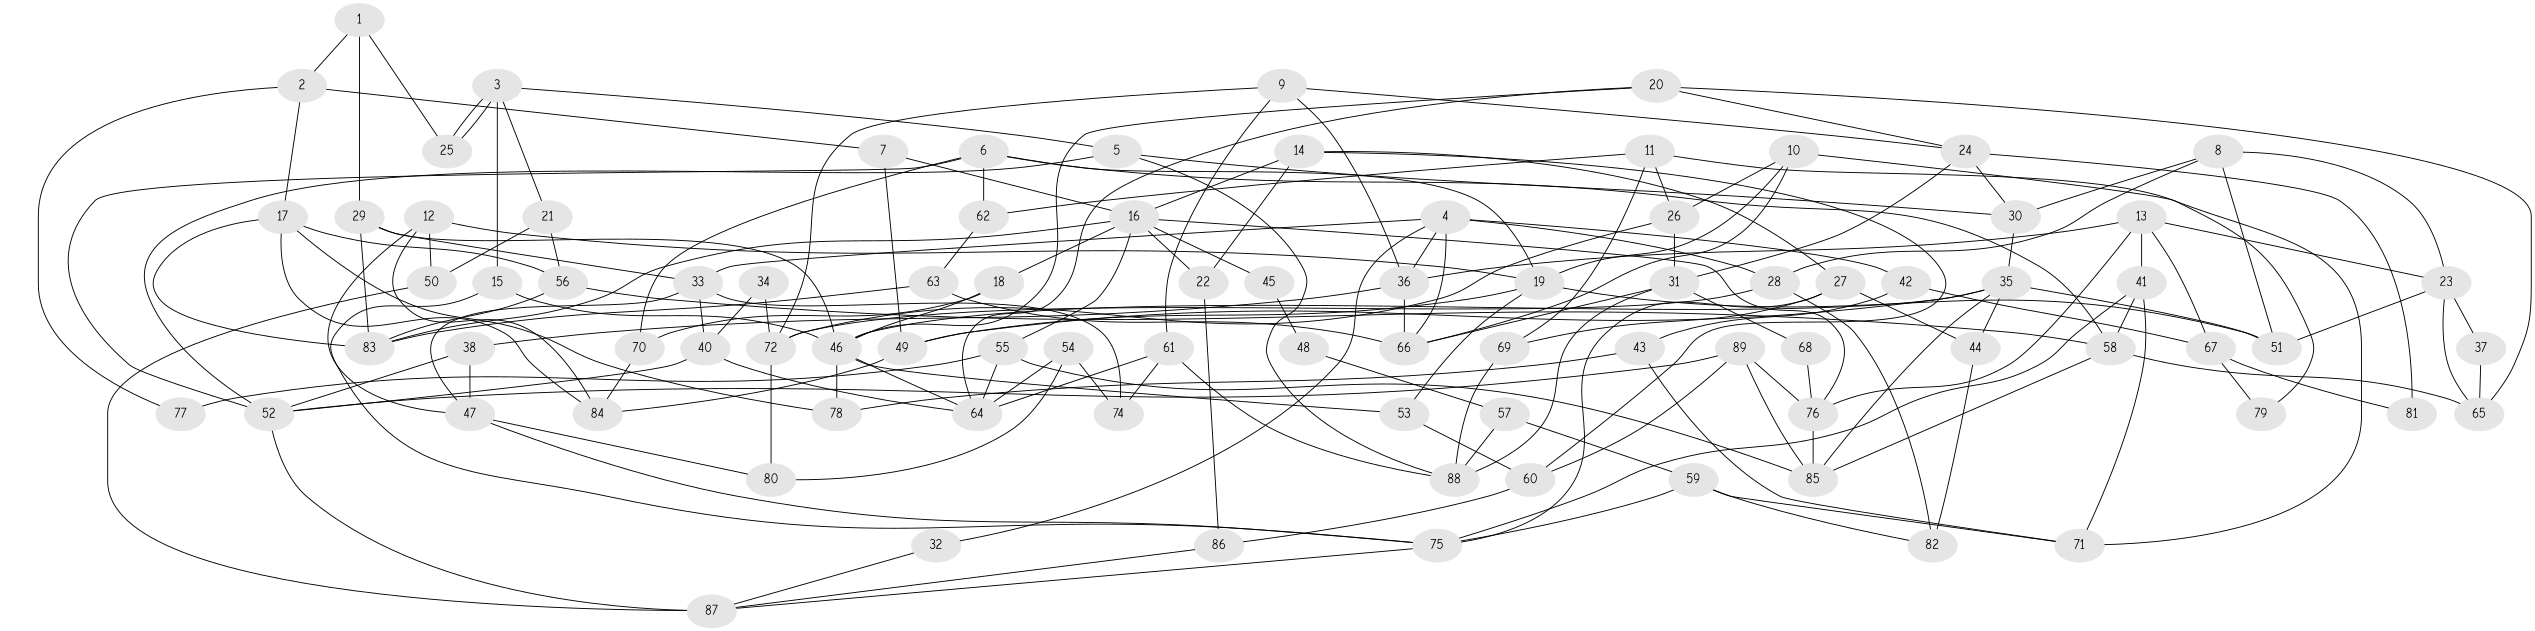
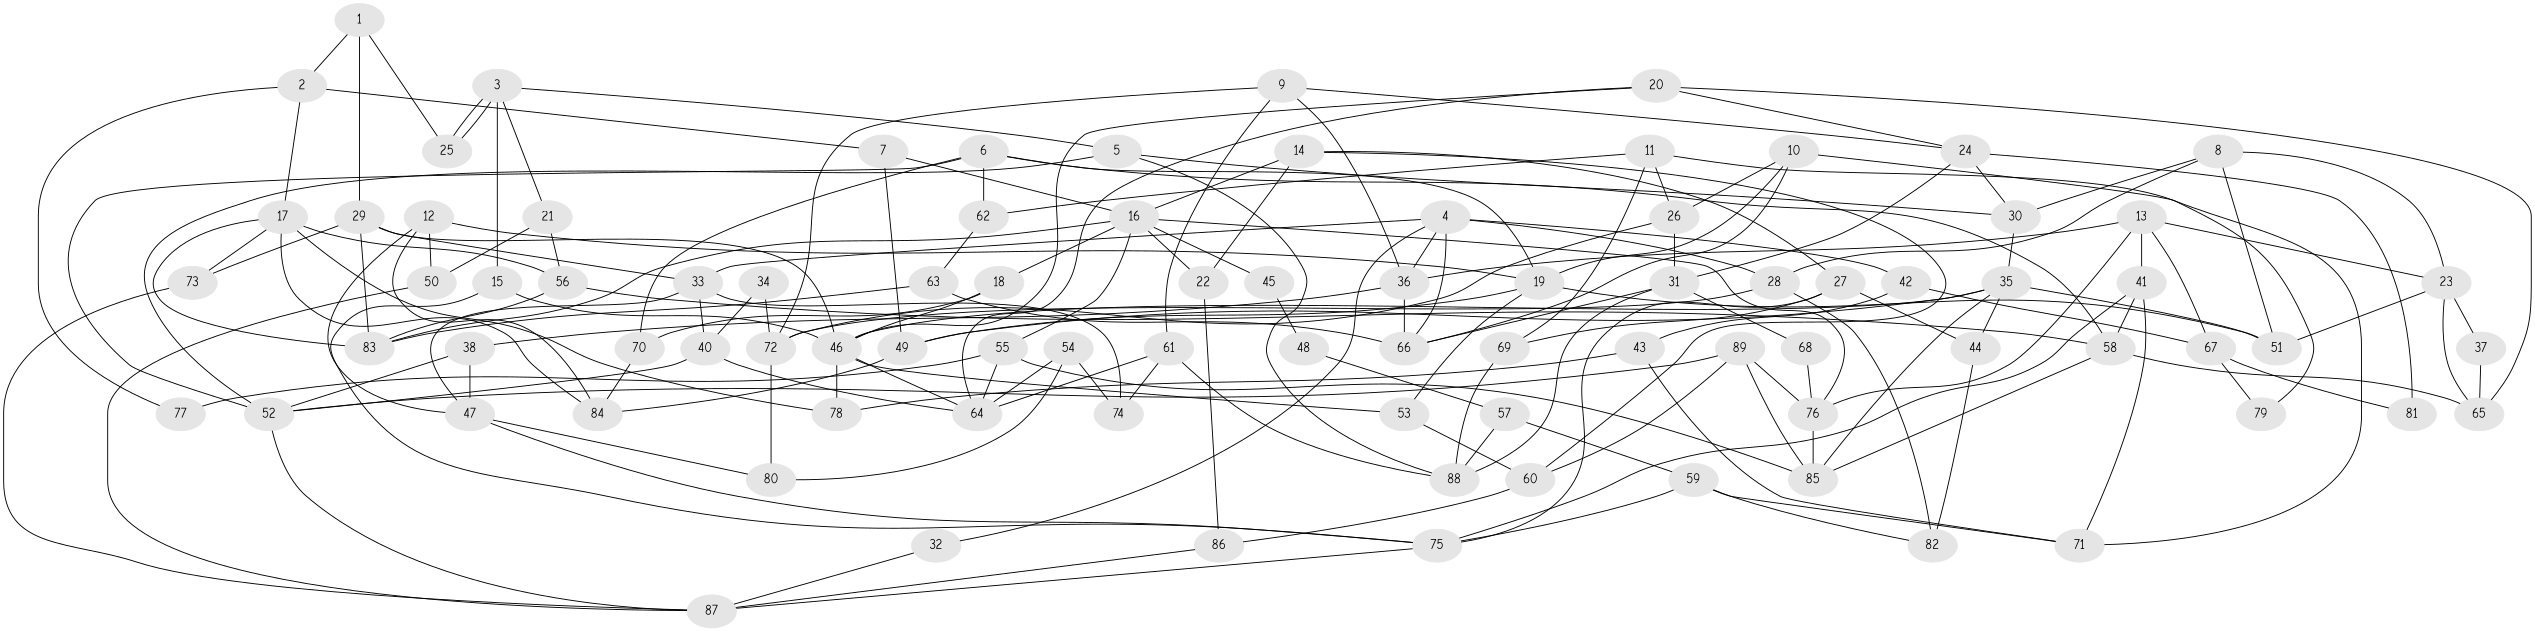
node "73": added
